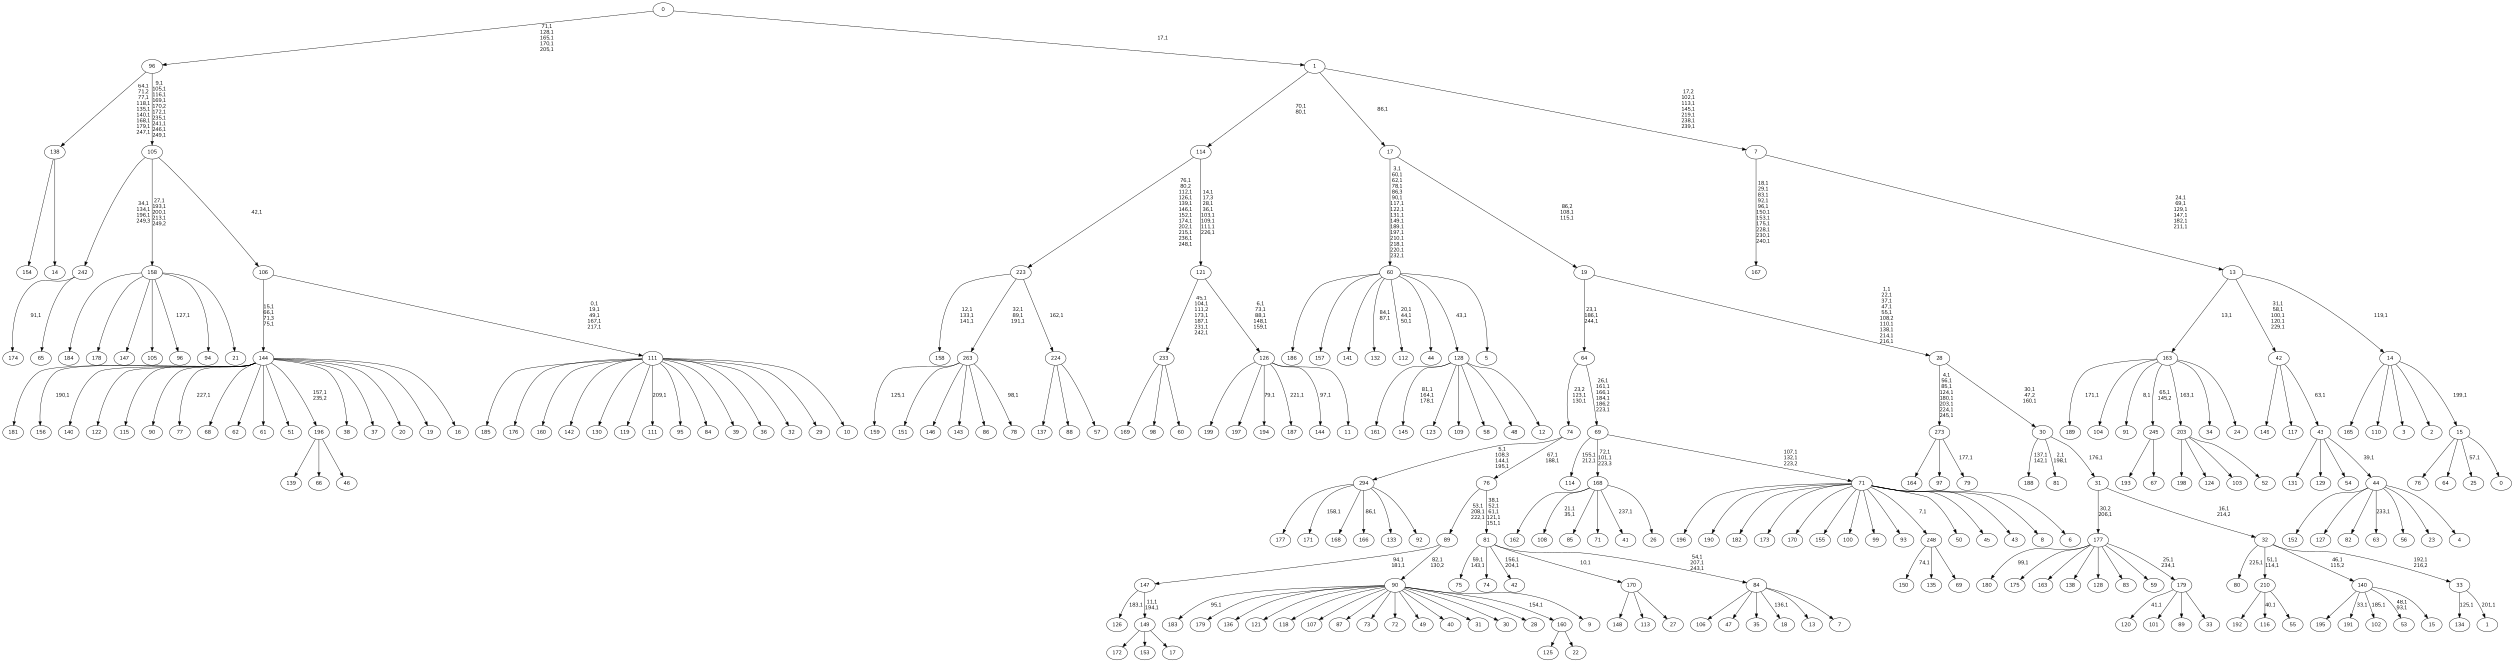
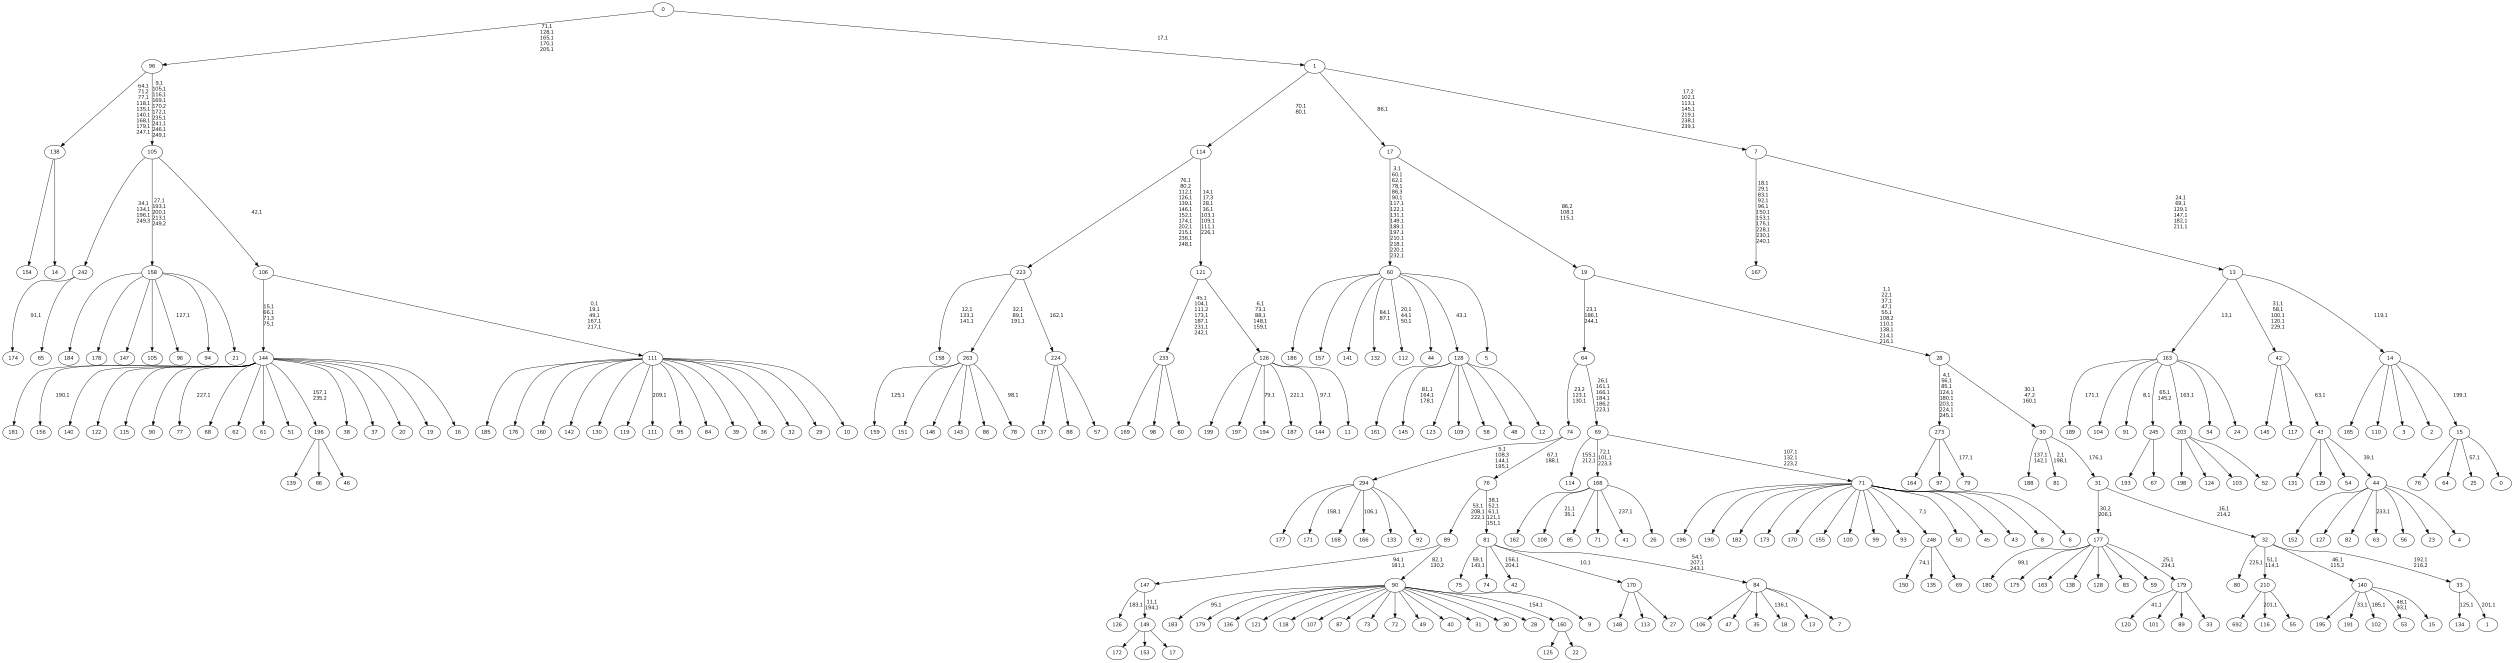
edge "294" -> "166": label "86,1" -> "106,1"
edge "210" -> "116": label "40,1" -> "201,1"
node "192": label "192" -> "692"
